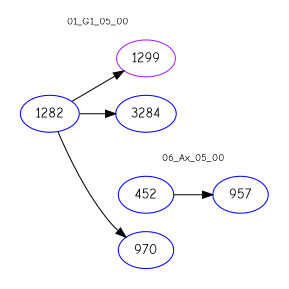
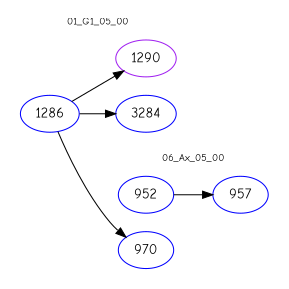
node "1299": label "1299" -> "1290"
node "1282": label "1282" -> "1286"
node "452": label "452" -> "952"
